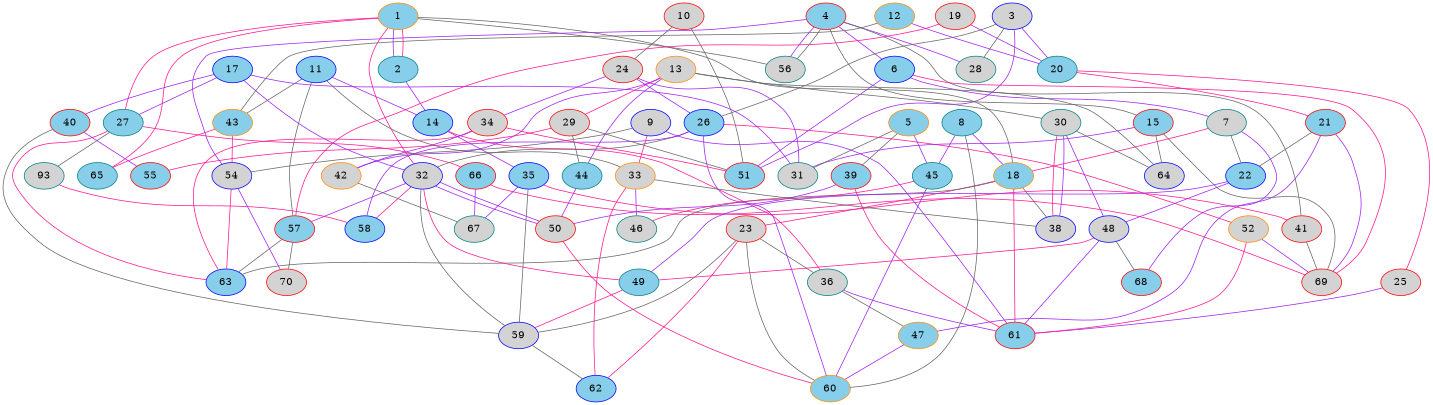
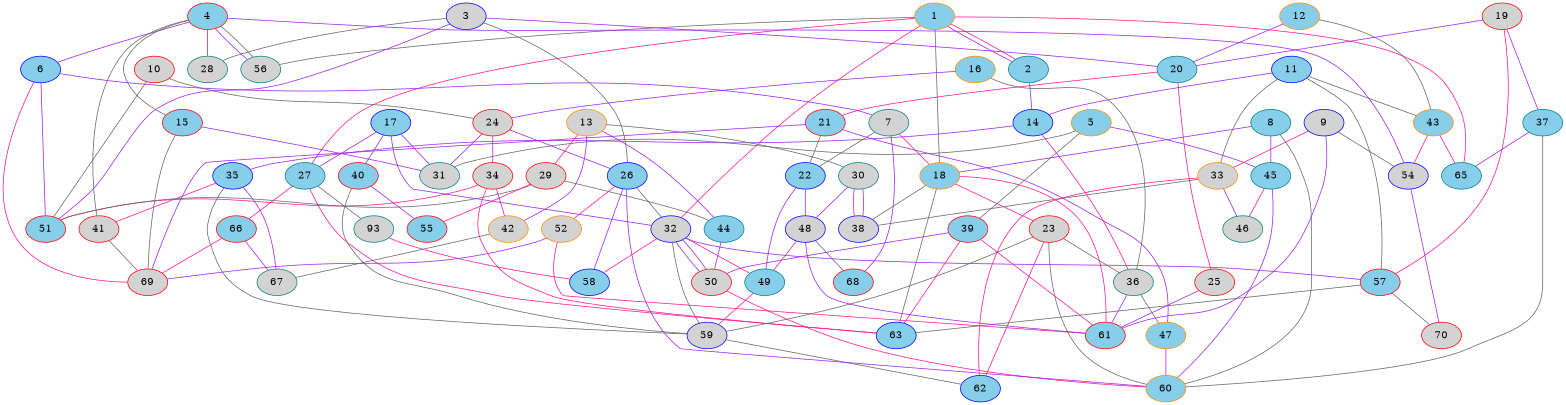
node "16": added
node "37": added
node "64": removed
edge "54" -- "63": now "39" -- "63"
